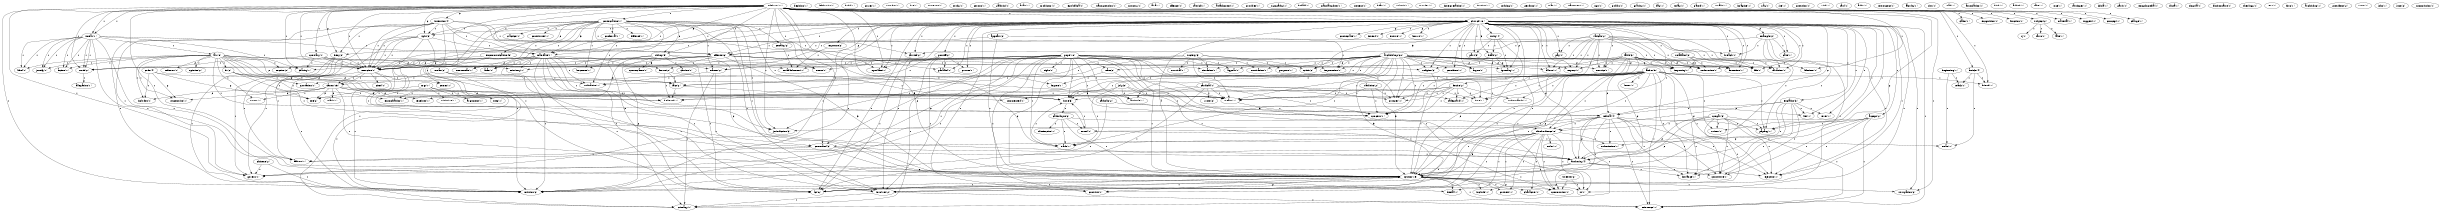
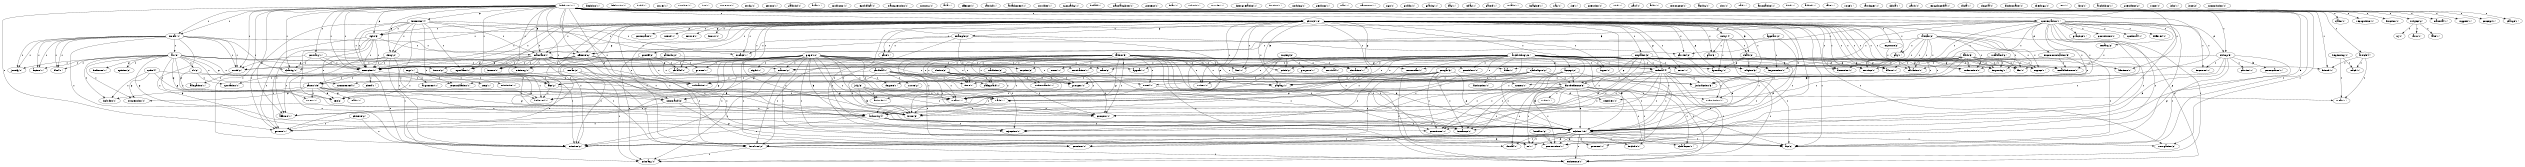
edge "vatican(2)" -> "salvation(1)": removed, label "1"
edge "issue(3)" -> "catholique(2)": reversed
